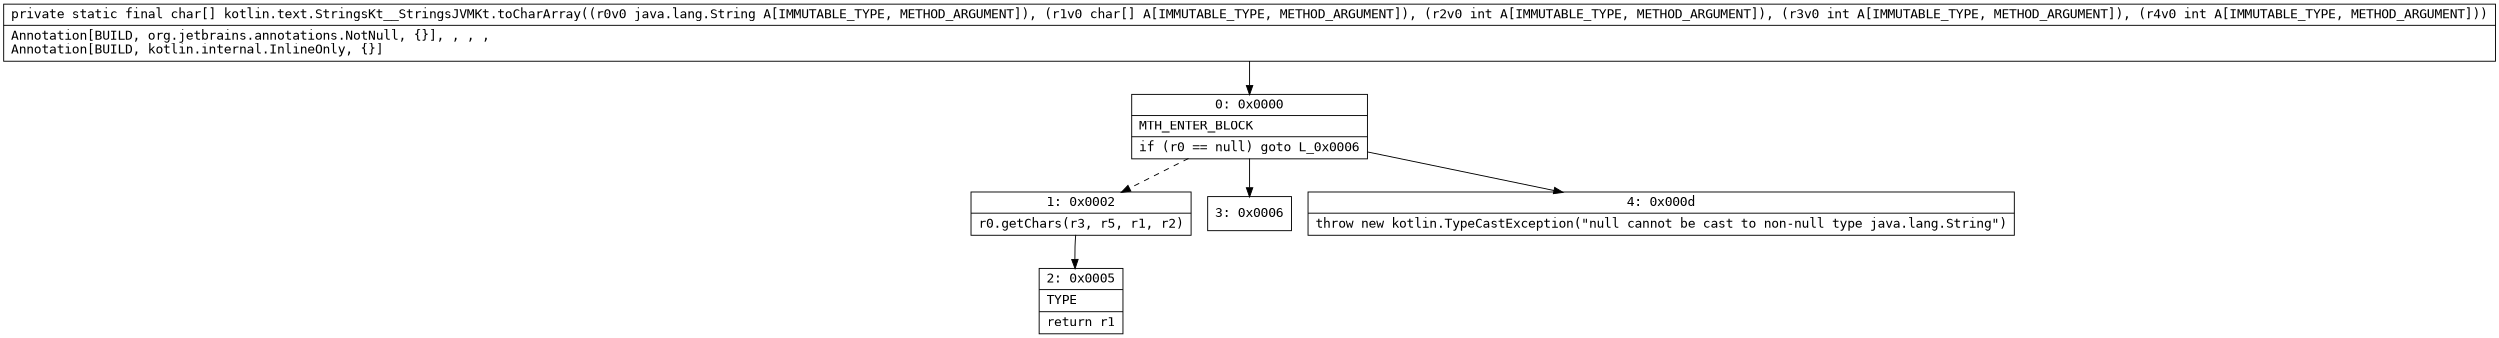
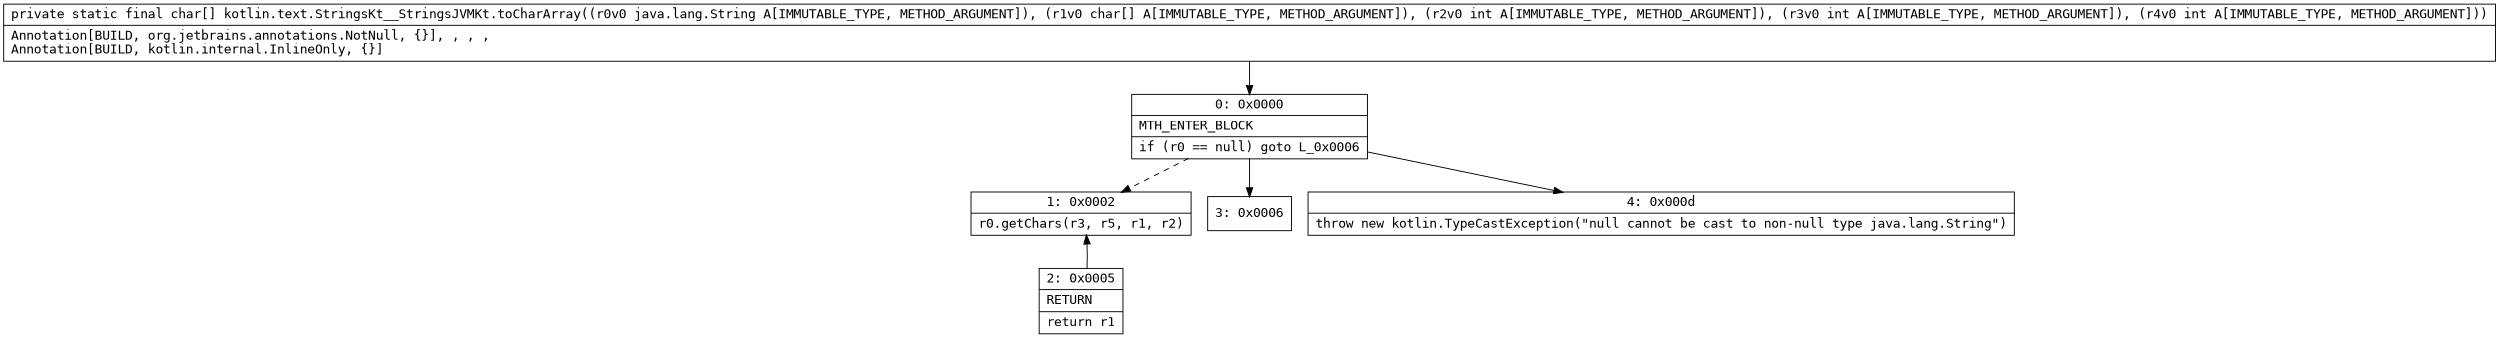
edge "1: 0x0002" -> "2: 0x0005": reversed
node "2: 0x0005": text "TYPE" -> "RETURN"
